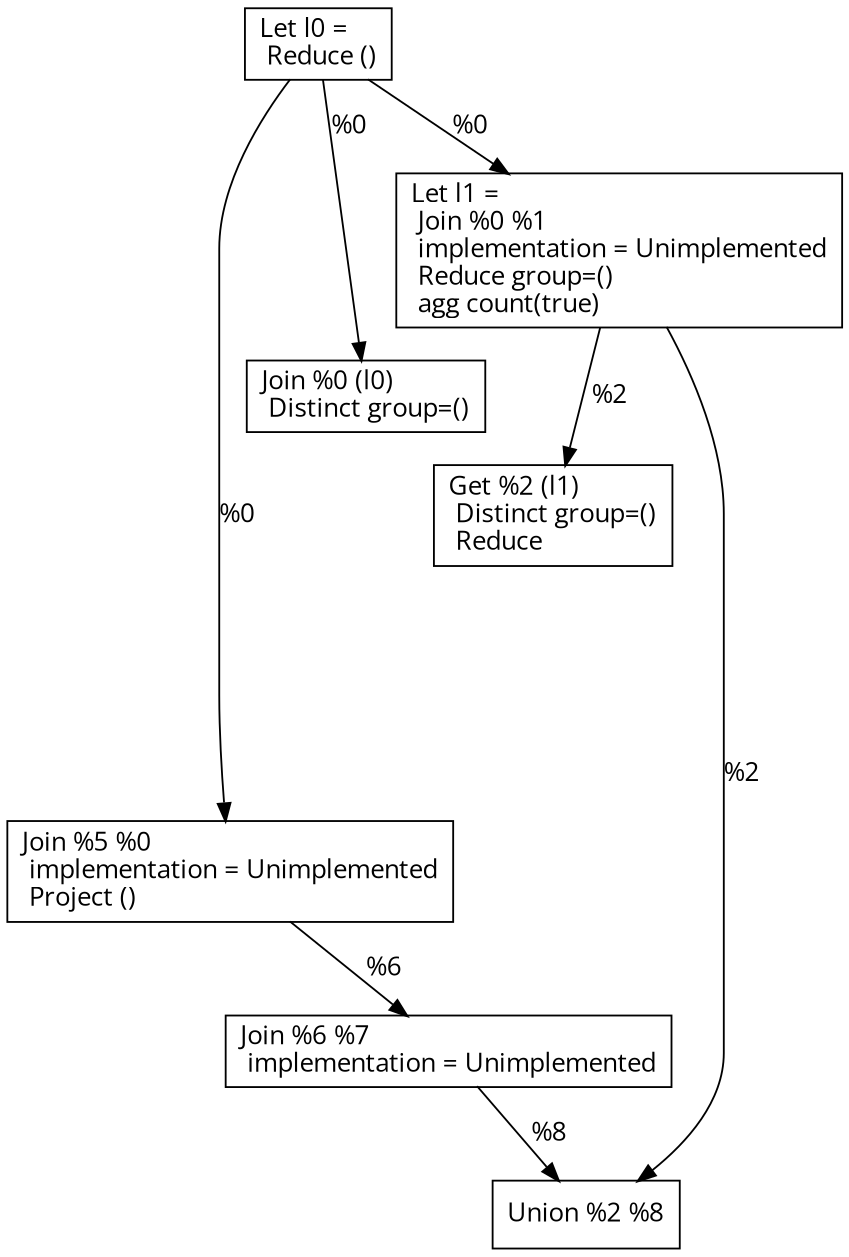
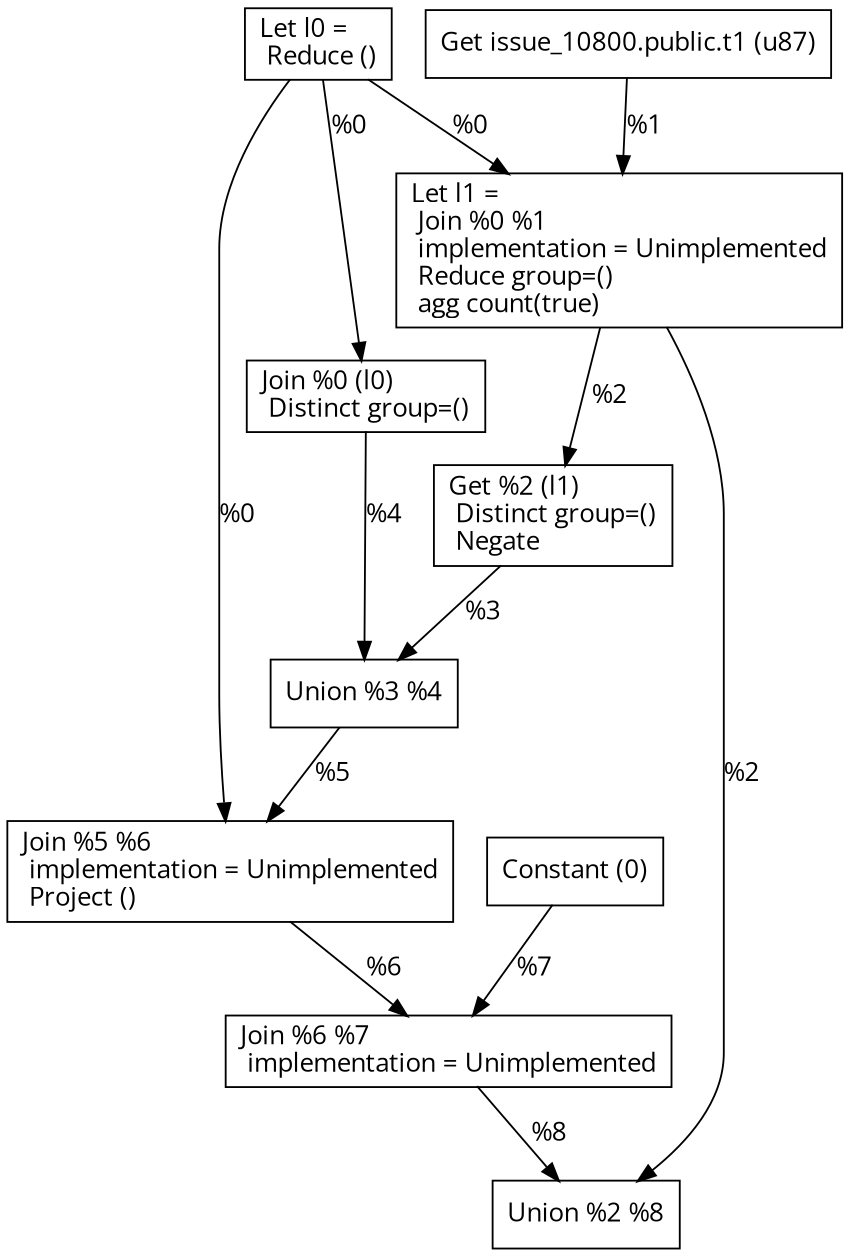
node "Get issue_10800.public.t1 (u87)": added
node "Get %2 (l1) Distinct group=() Reduce": label "Get %2 (l1) Distinct group=() Reduce" -> "Get %2 (l1) Distinct group=() Negate"
node "Union %3 %4": added
node "Join %5 %0 implementation = Unimplemented Project ()": label "Join %5 %0 implementation = Unimplemented Project ()" -> "Join %5 %6 implementation = Unimplemented Project ()"
node "Constant (0)": added
